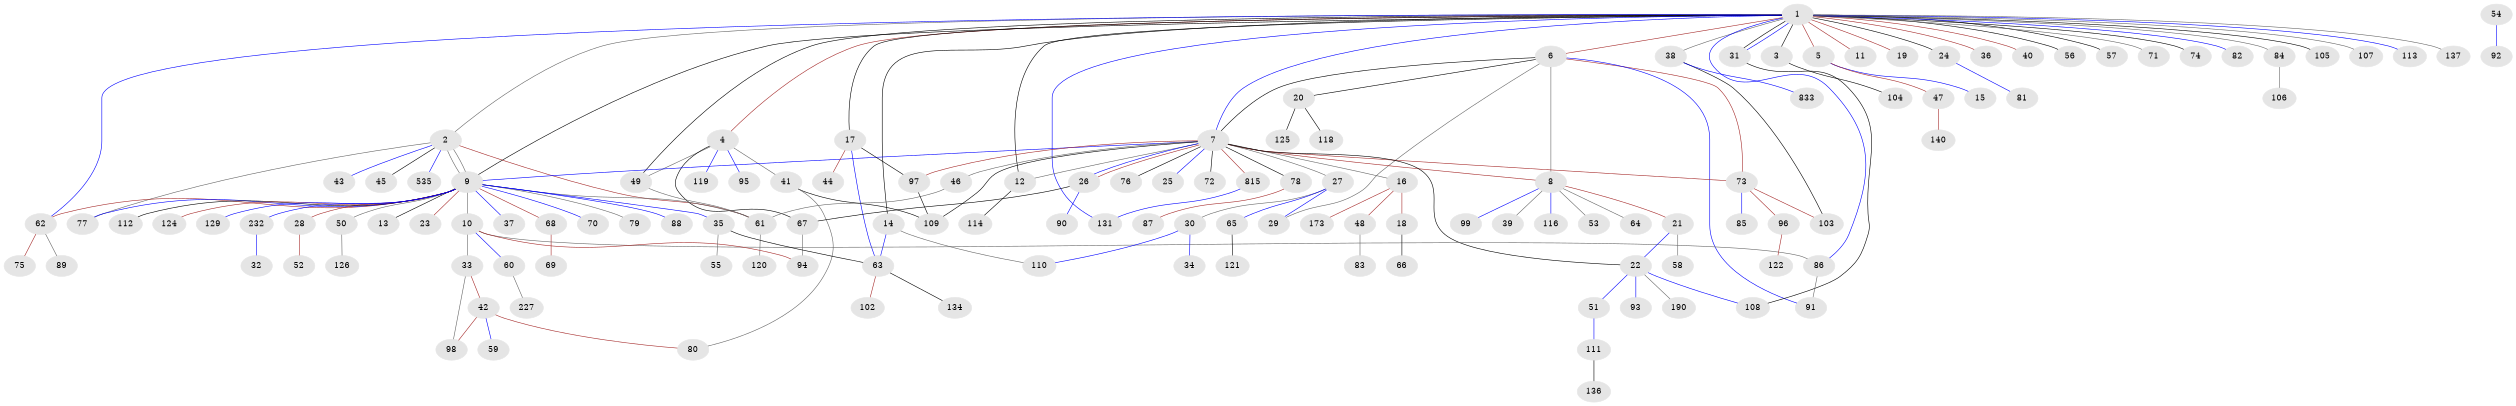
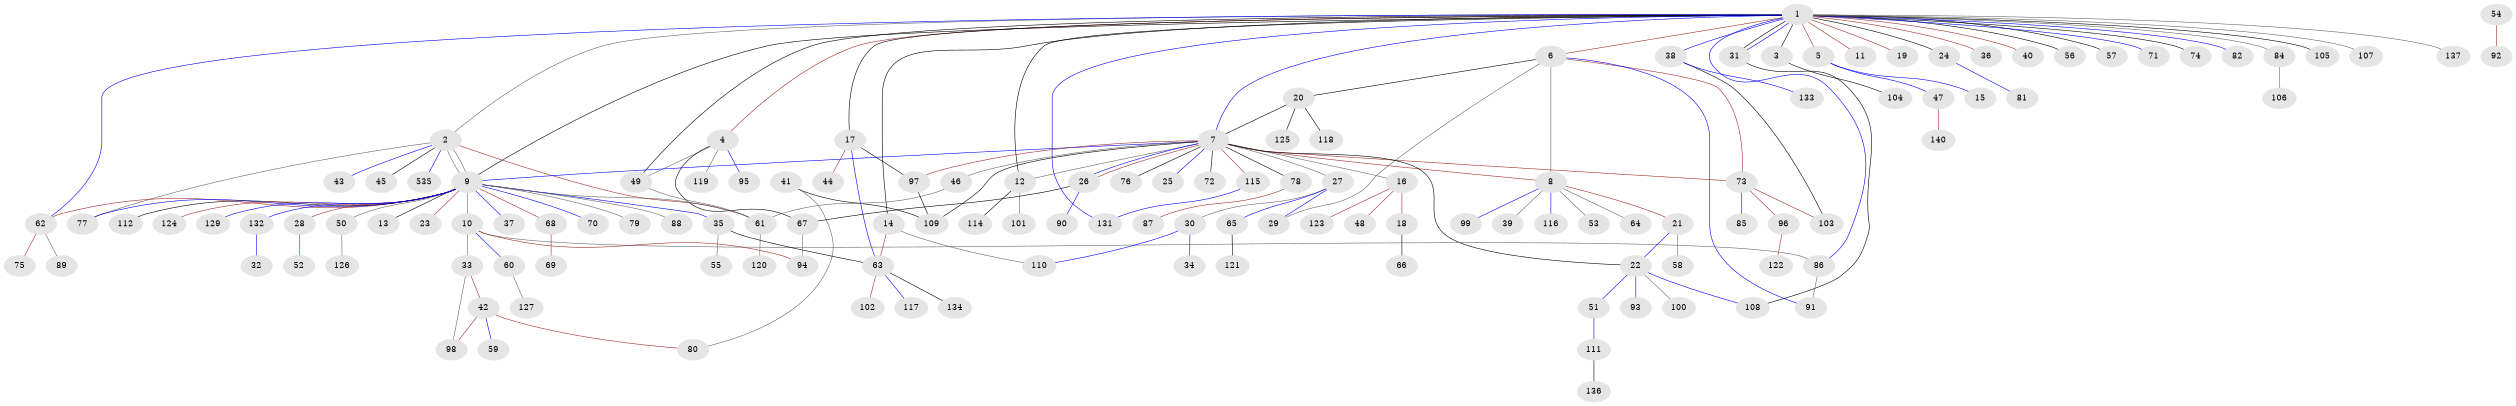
edge "1" -- "71": color gray40 -> blue
edge "54" -- "92": color blue -> brown
edge "1" -- "38": color gray40 -> blue
node "113": removed
edge "6" -- "7": now "20" -- "7"
edge "5" -- "47": color brown -> blue
node "833": label "833" -> "133"
edge "4" -- "41": removed
edge "4" -- "119": color blue -> gray40
node "815": label "815" -> "115"
edge "9" -- "88": color blue -> gray40
node "232": label "232" -> "132"
node "101": added
node "173": label "173" -> "123"
edge "14" -- "63": color blue -> brown
node "83": removed
node "227": label "227" -> "127"
node "117": added
node "190": label "190" -> "100"
